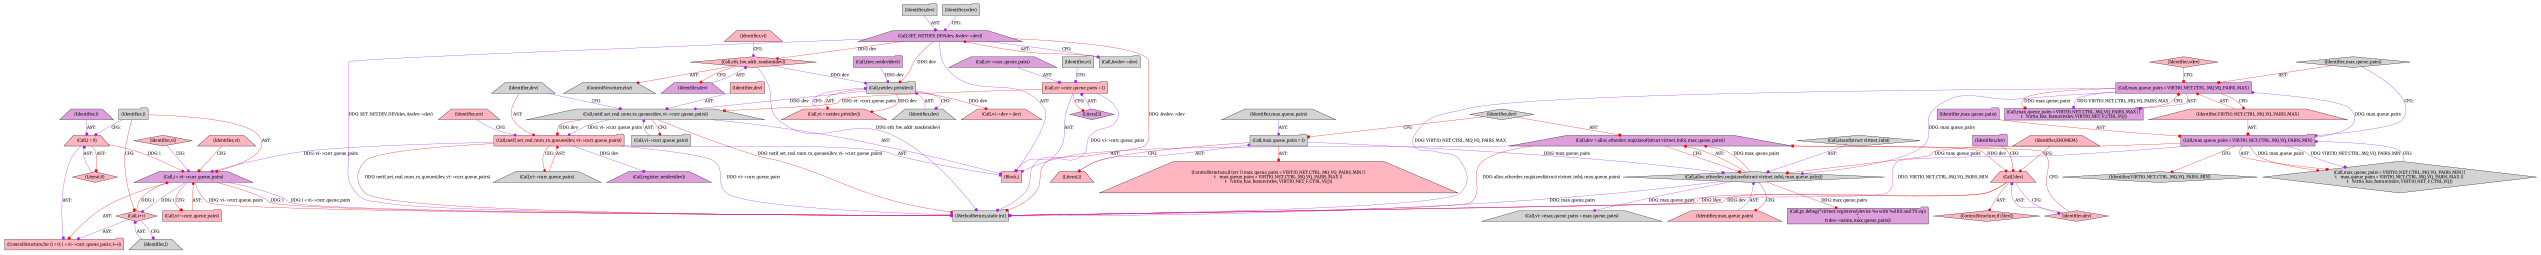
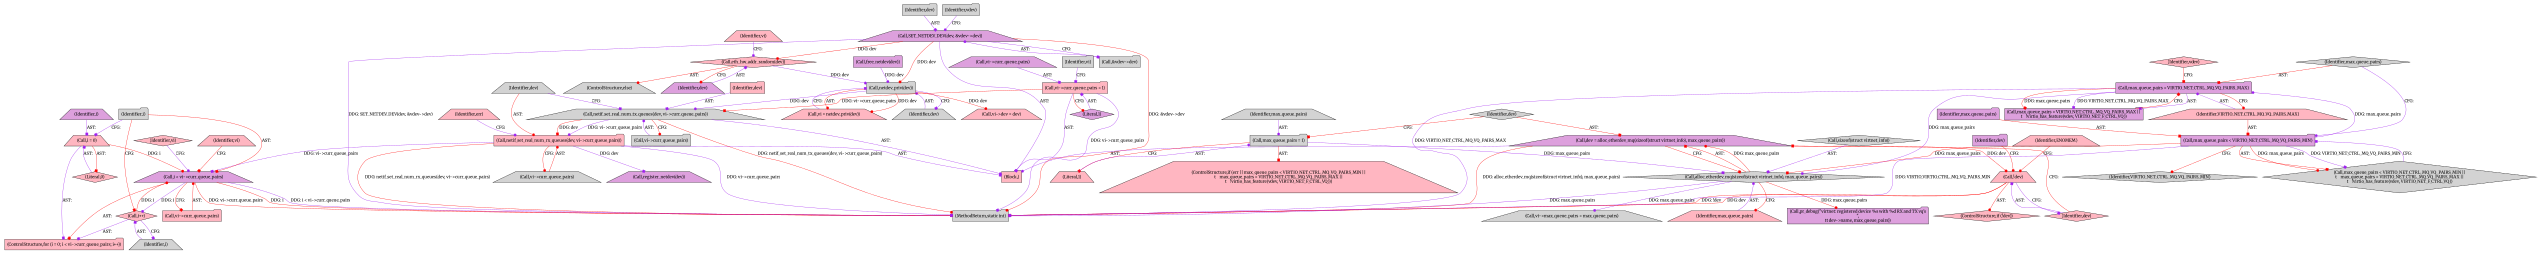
edge "(Call,&vdev->dev)" -> "(Call,SET_NETDEV_DEV(dev, &vdev->dev))": color red -> purple
edge "(Identifier,VIRTIO_NET_CTRL_MQ_VQ_PAIRS_MAX)" -> "(Call,max_queue_pairs > VIRTIO_NET_CTRL_MQ_VQ_PAIRS_MAX)": color red -> purple
edge "(Call,eth_hw_addr_random(dev))" -> "(MethodReturn,static int)": removed, label "DDG: eth_hw_addr_random(dev)"
edge "(Call,max_queue_pairs < VIRTIO_NET_CTRL_MQ_VQ_PAIRS_MIN)" -> "(MethodReturn,static int)": label "DDG: VIRTIO_NET_CTRL_MQ_VQ_PAIRS_MIN" -> "DDG: VIRTIO_VIRTIO_CTRL_MQ_VQ_PAIRS_MIN"
